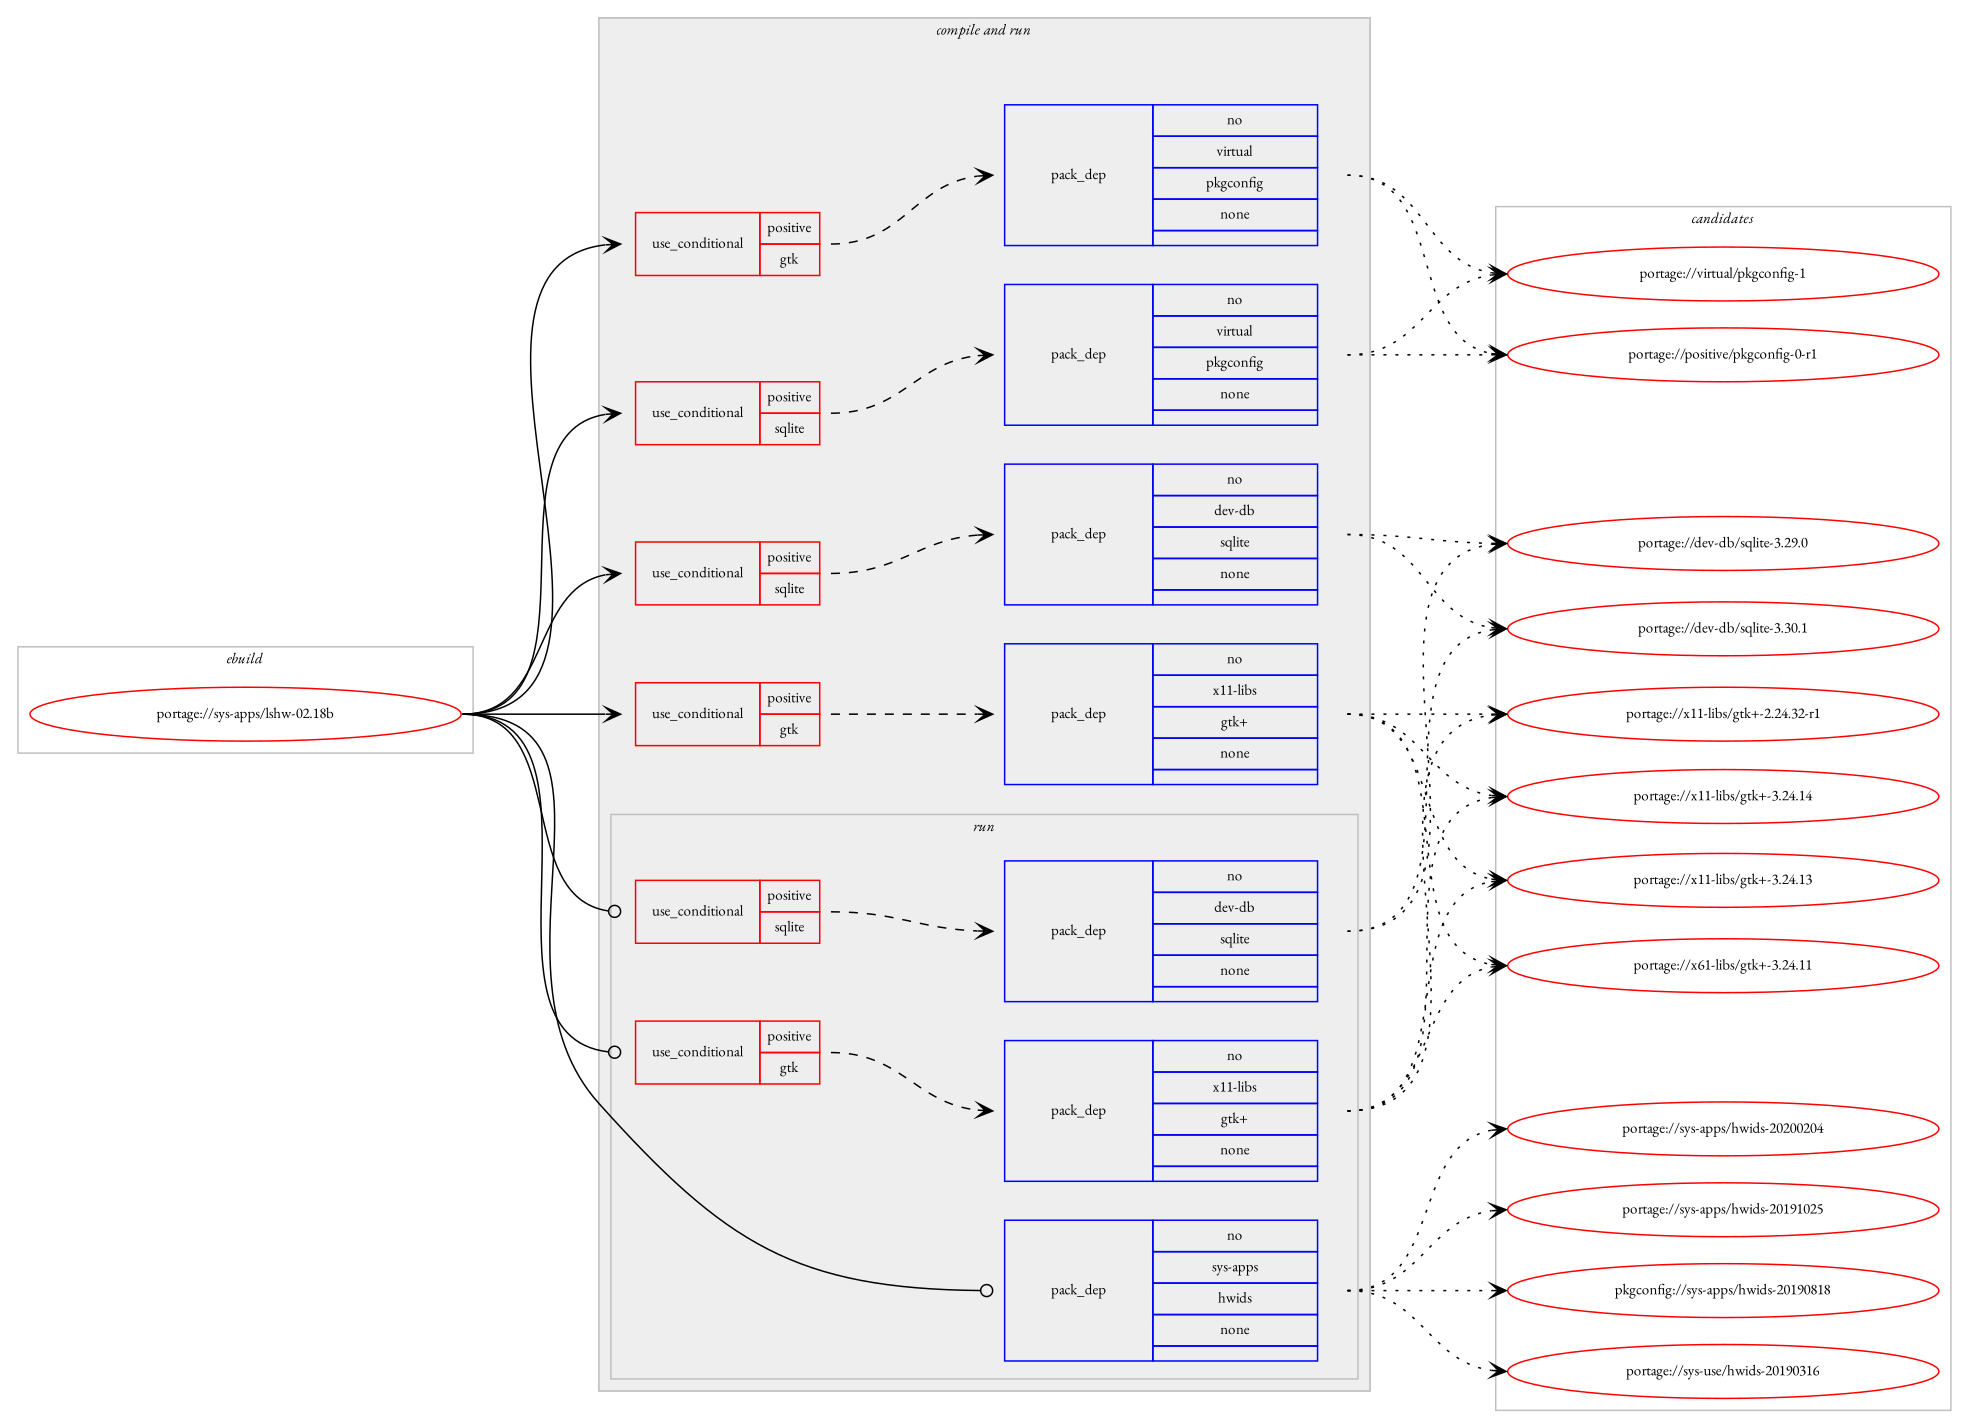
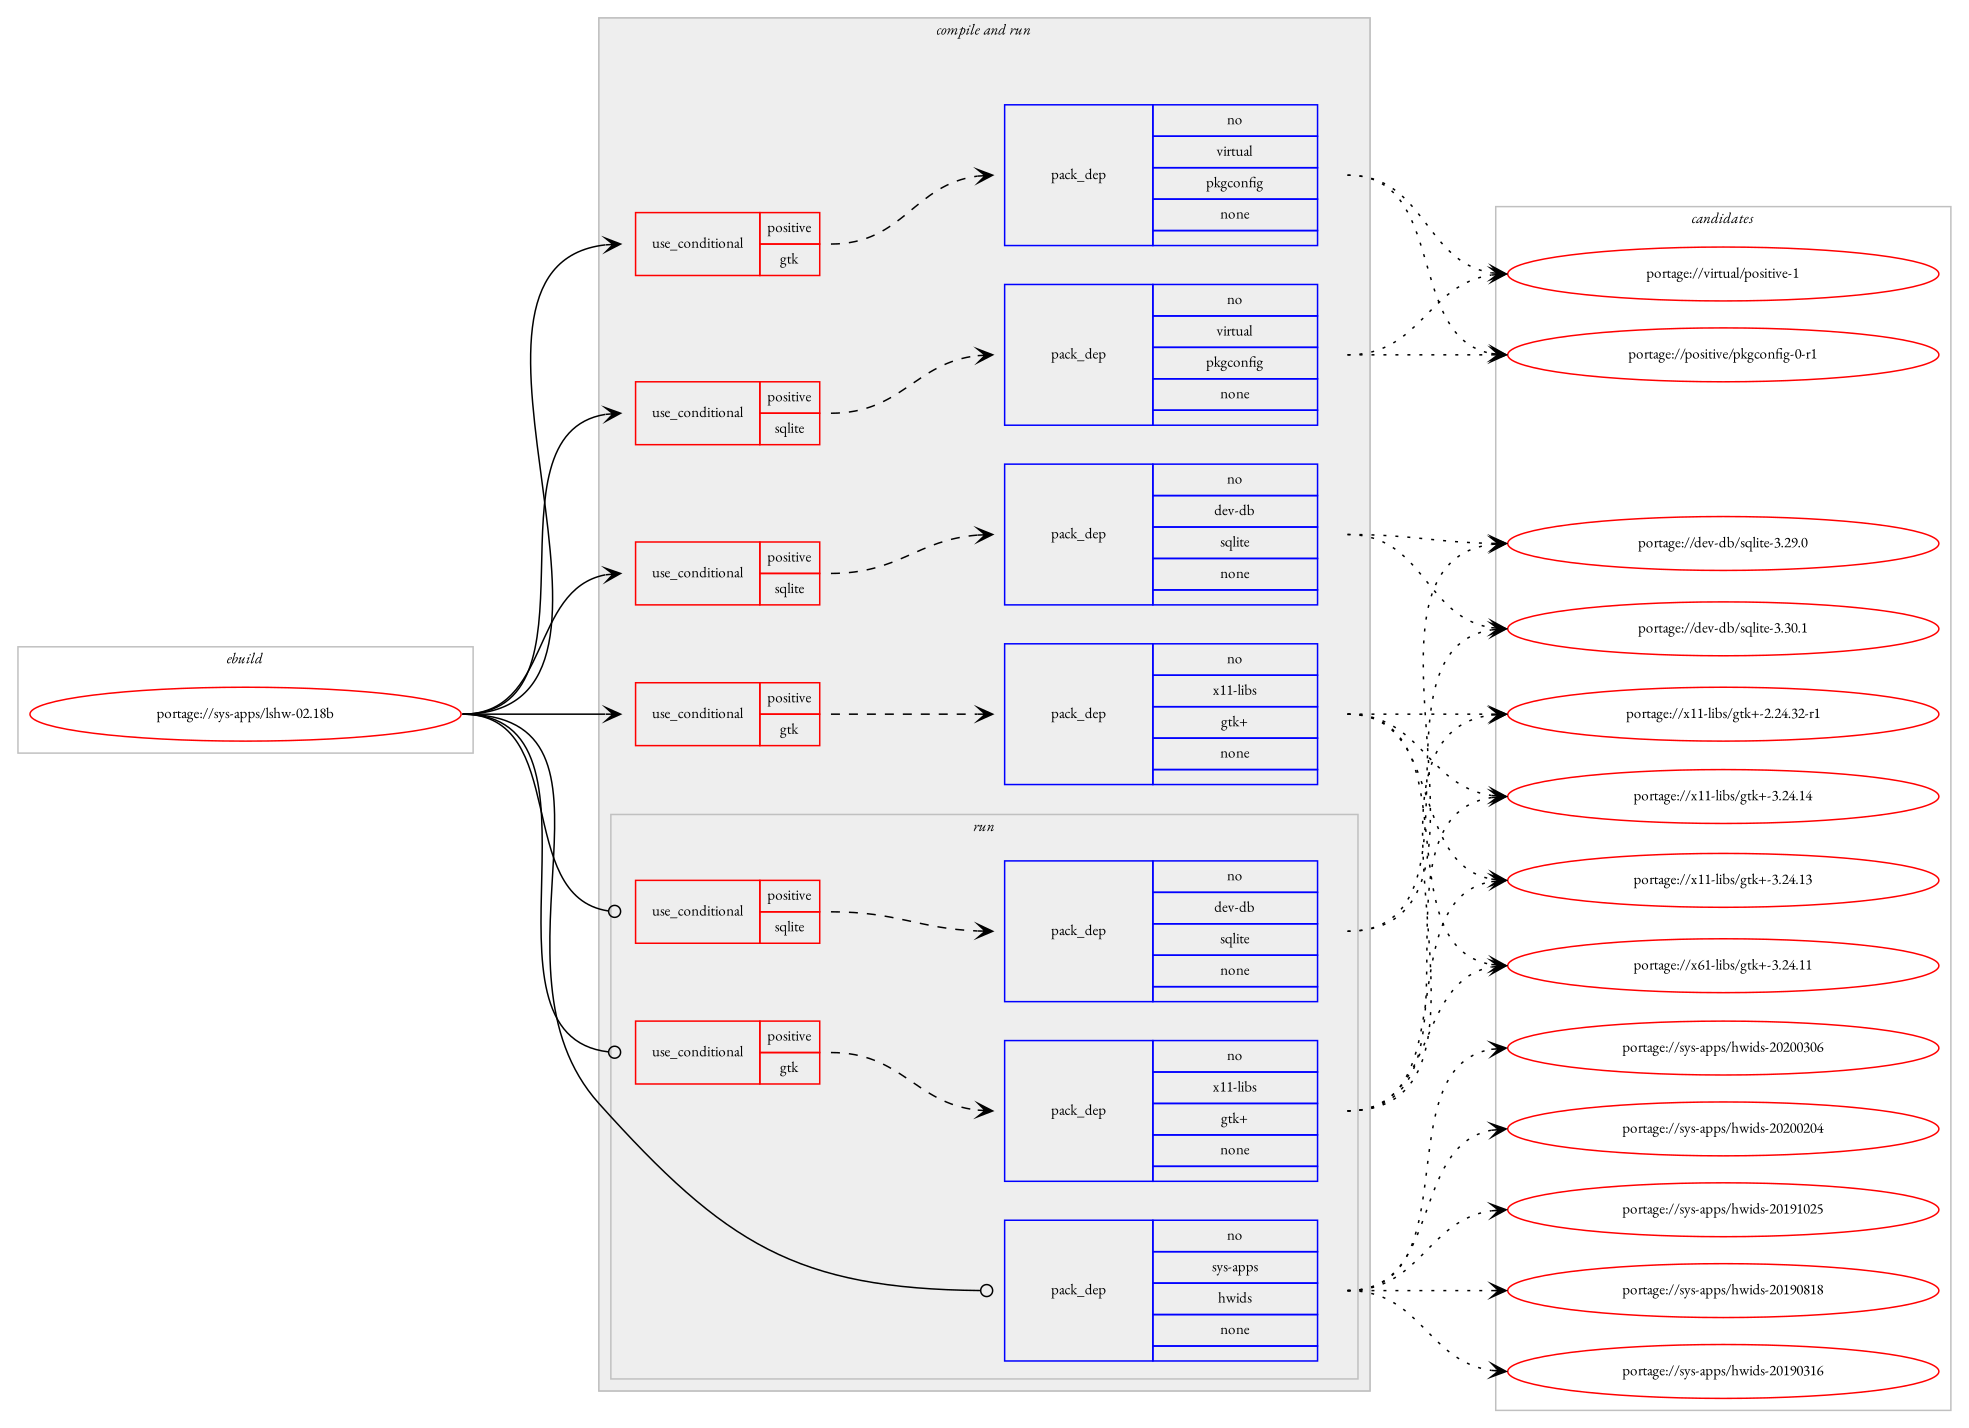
node "portage://virtual/pkgconfig-1": label "portage://virtual/pkgconfig-1" -> "portage://virtual/positive-1"
node "portage://sys-apps/hwids-20200306": added
node "pkgconfig://sys-apps/hwids-20190818": label "pkgconfig://sys-apps/hwids-20190818" -> "portage://sys-apps/hwids-20190818"
node "portage://sys-use/hwids-20190316": label "portage://sys-use/hwids-20190316" -> "portage://sys-apps/hwids-20190316"
